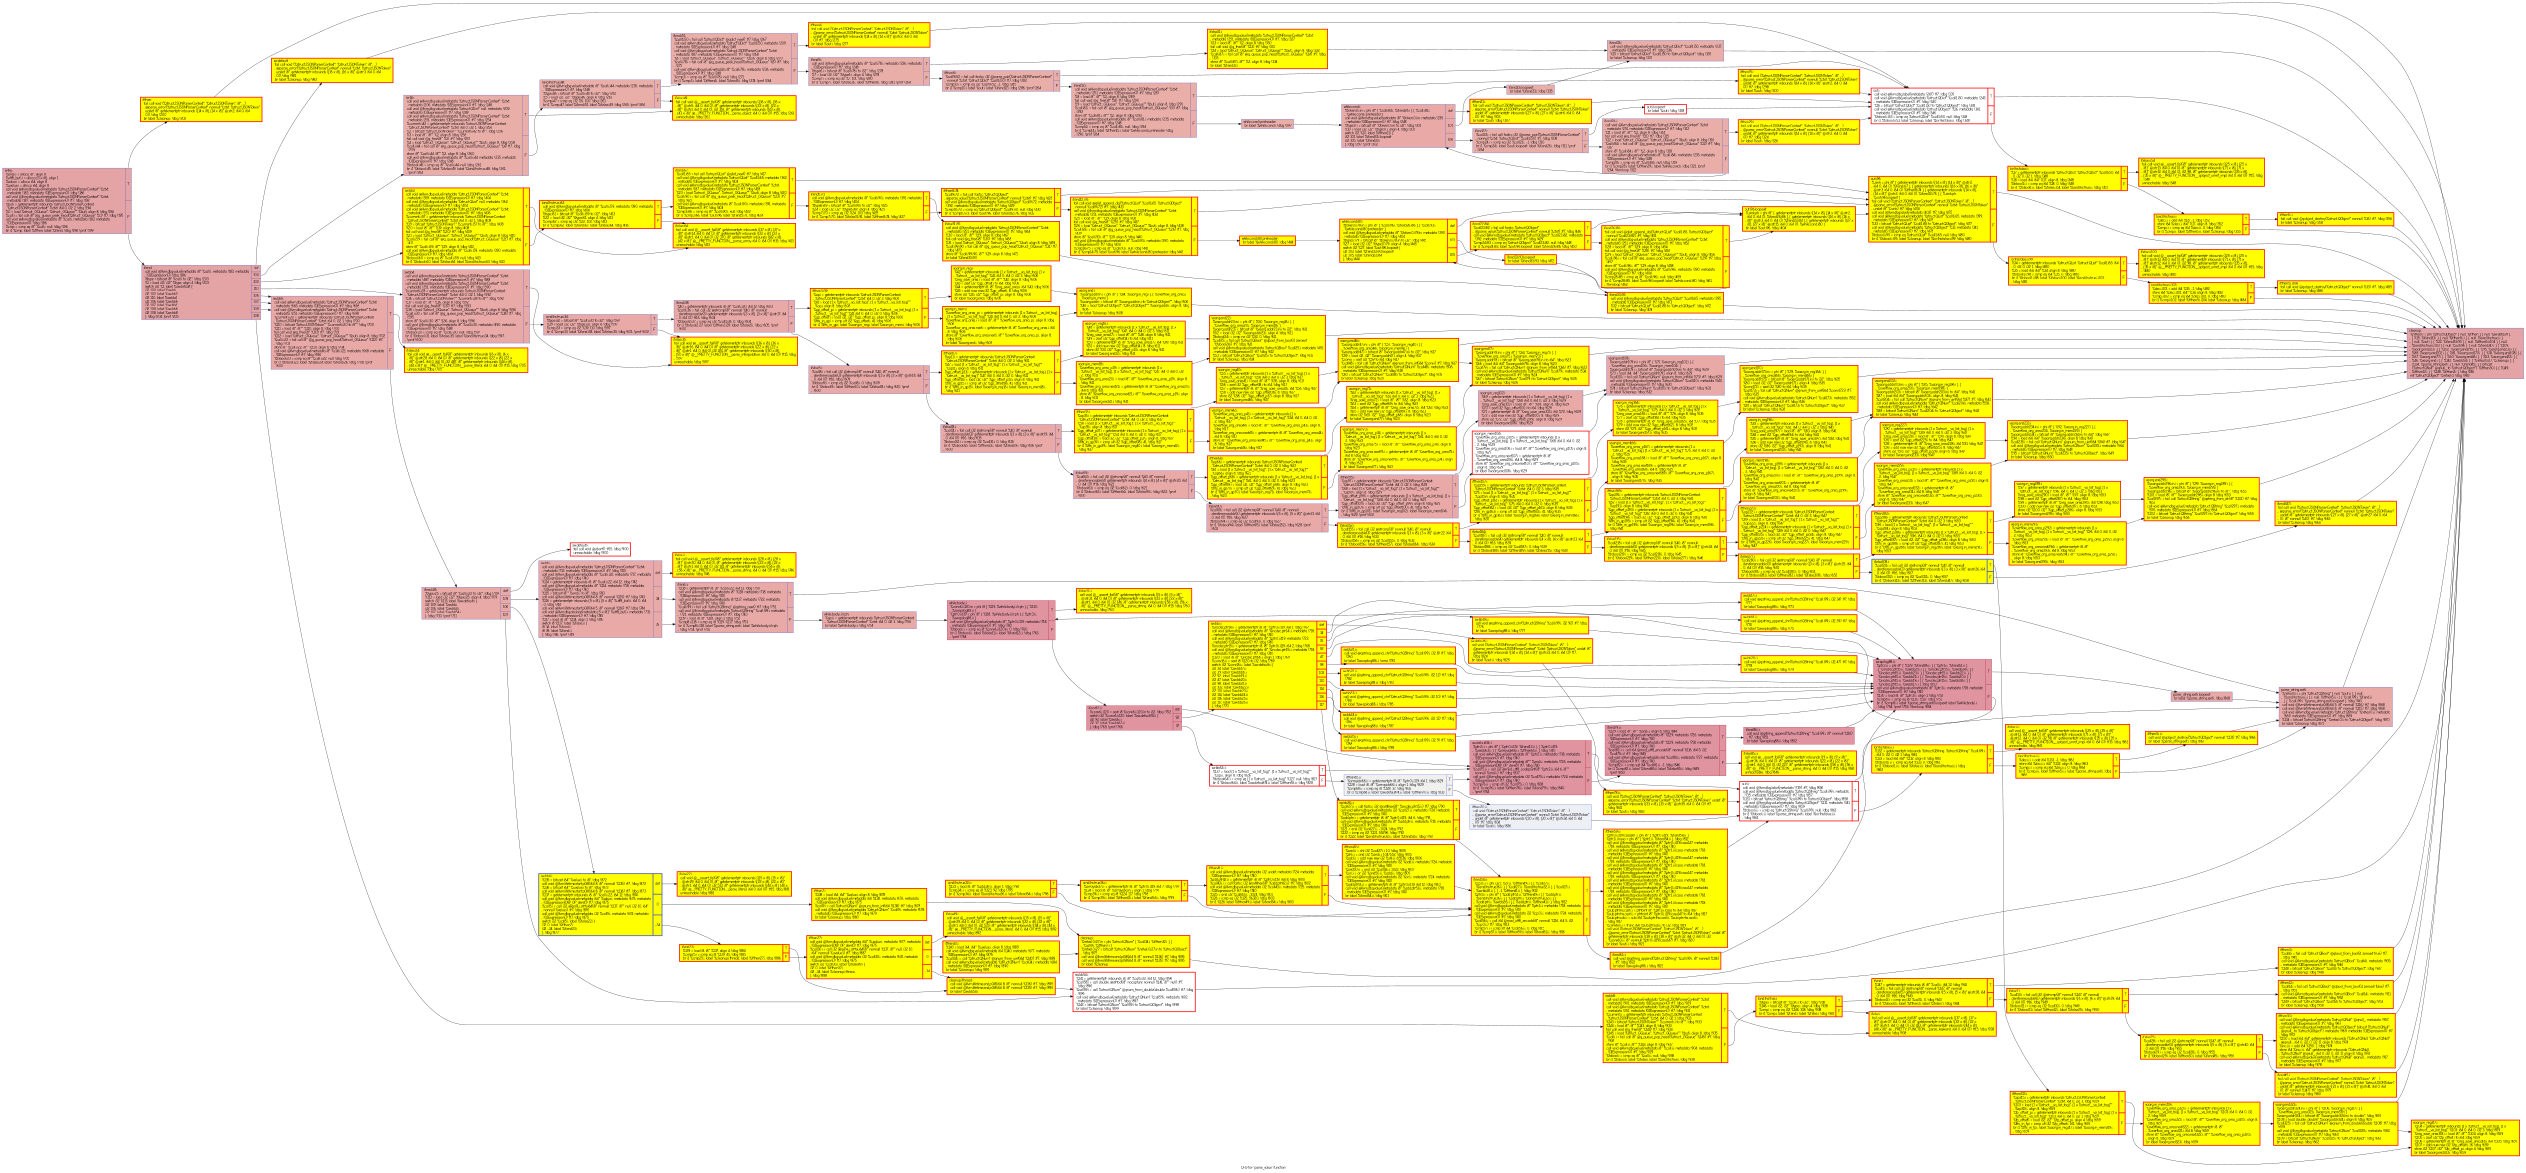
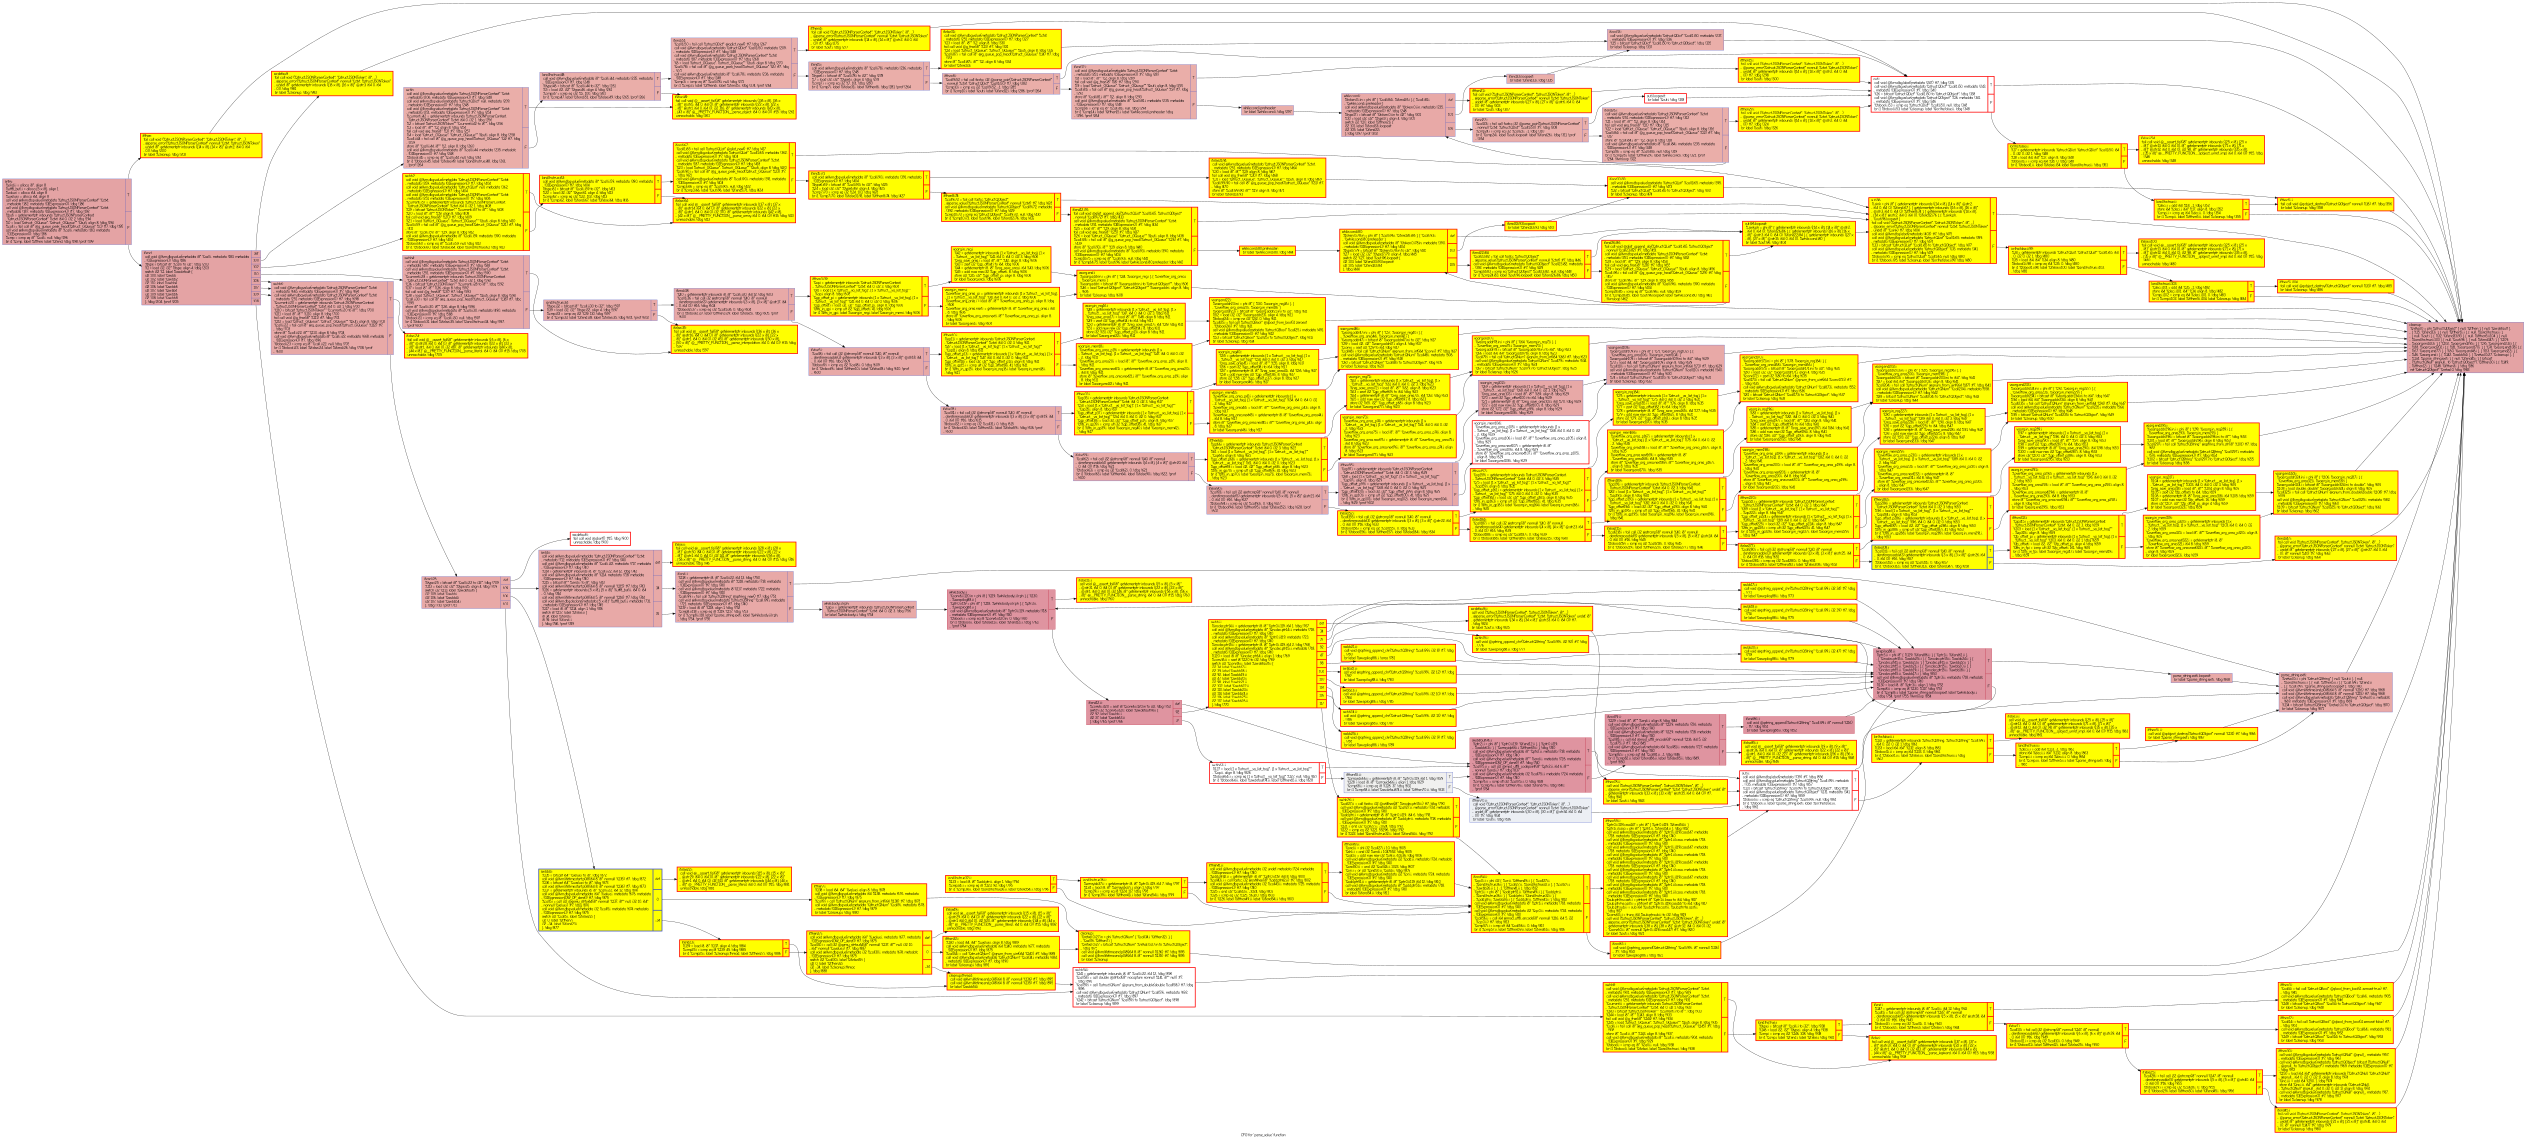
edge "if.end33.i93:" -> "cleanup:": now "if.end33.i93:" -> "if.then5.i.i:"
edge "vaarg.end46.i:" -> "vaarg.end77.i:": now "vaarg.in_reg71.i:" -> "vaarg.end77.i:"
edge "vaarg.end323.i:" -> "vaarg.in_reg317.i:": reversed
